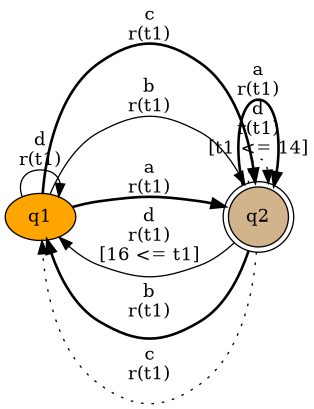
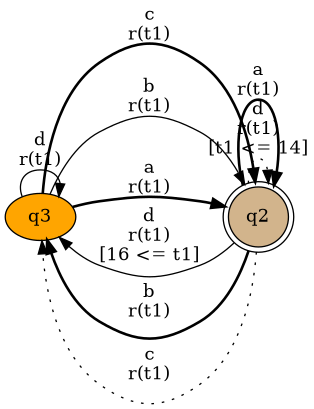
node "q1": label "q1" -> "q3"
